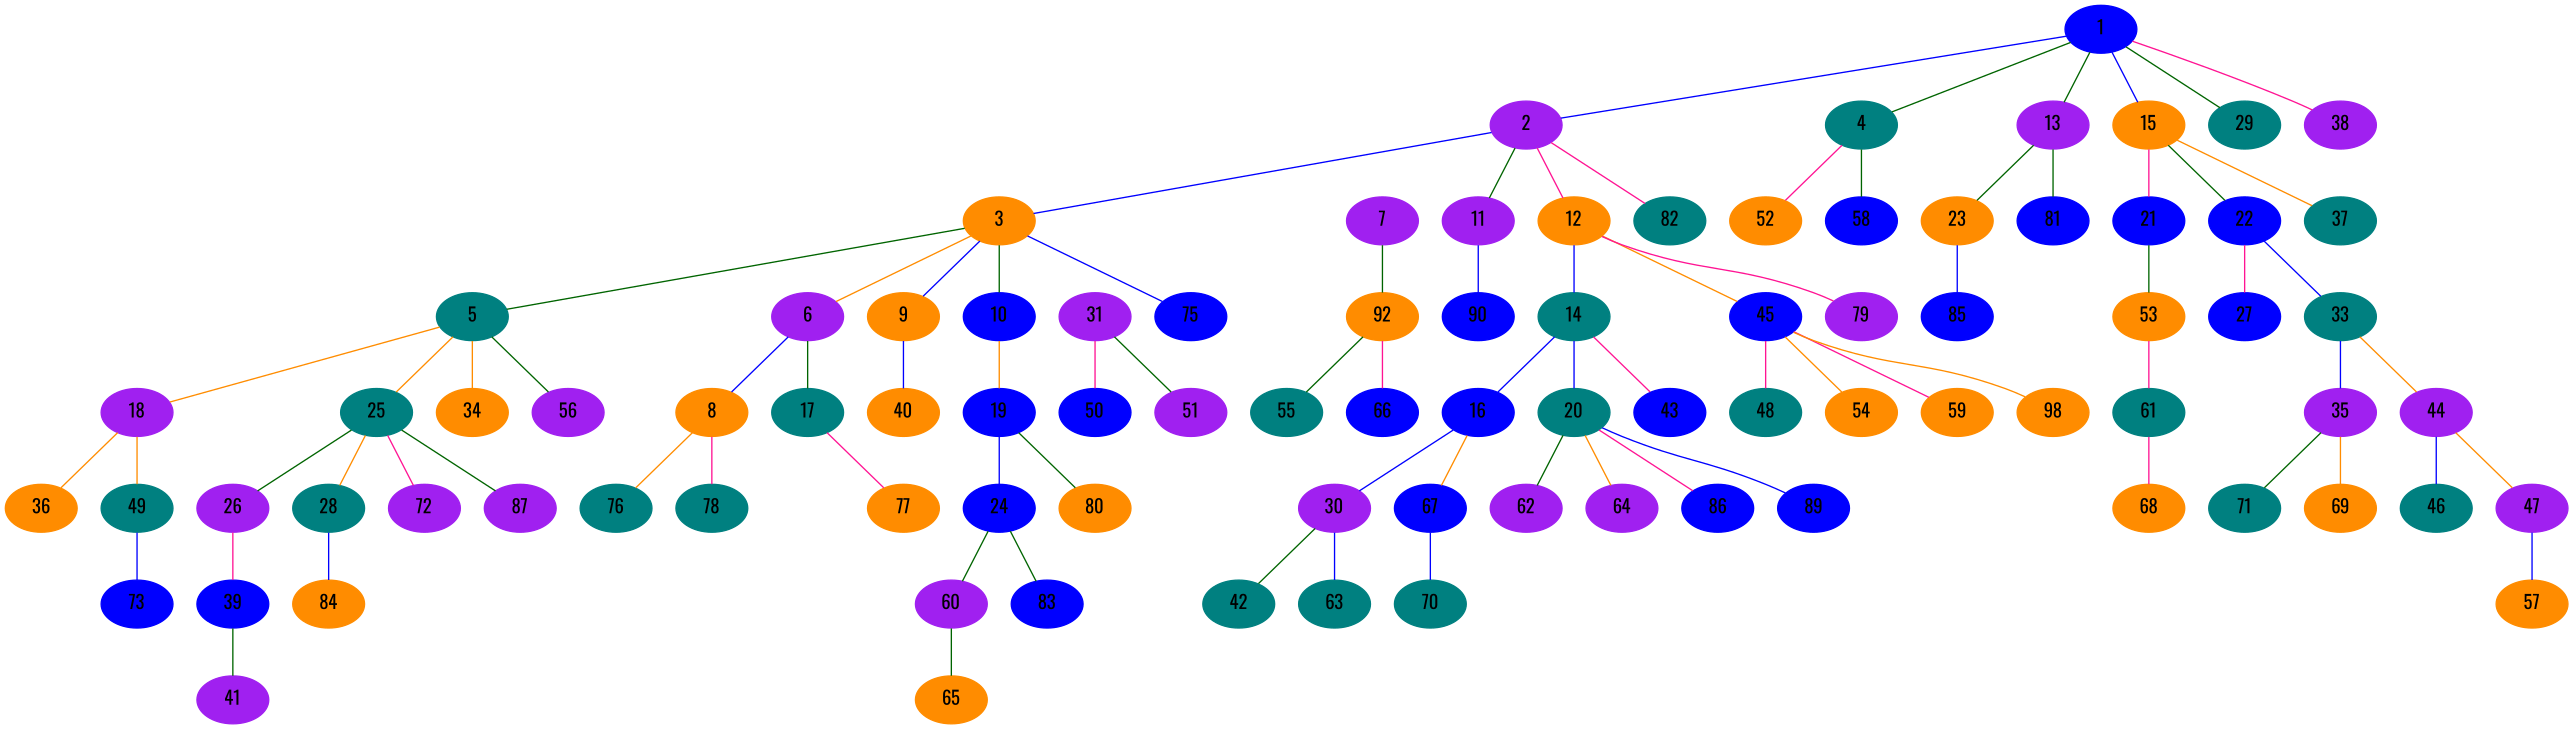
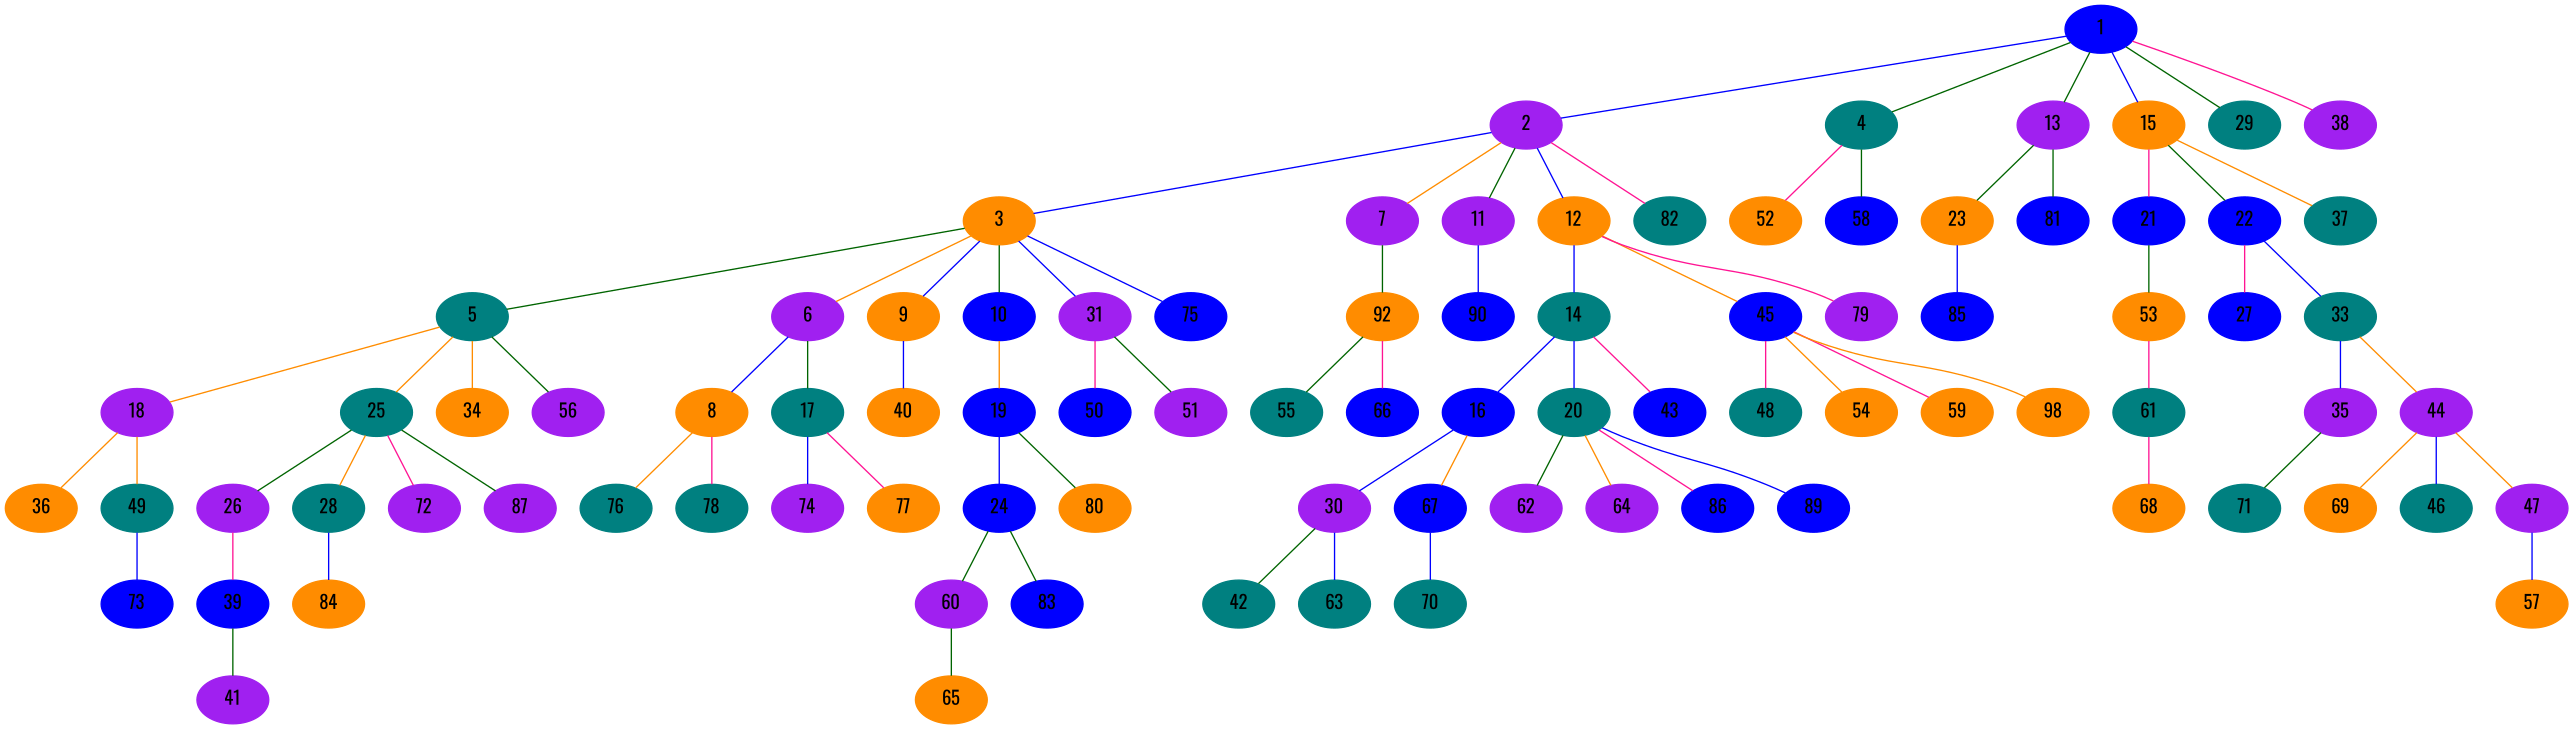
edge "2" -- "7": added
edge "2" -- "12": color deeppink -> blue
edge "3" -- "31": added
edge "35" -- "69": now "44" -- "69"
node "74": added
